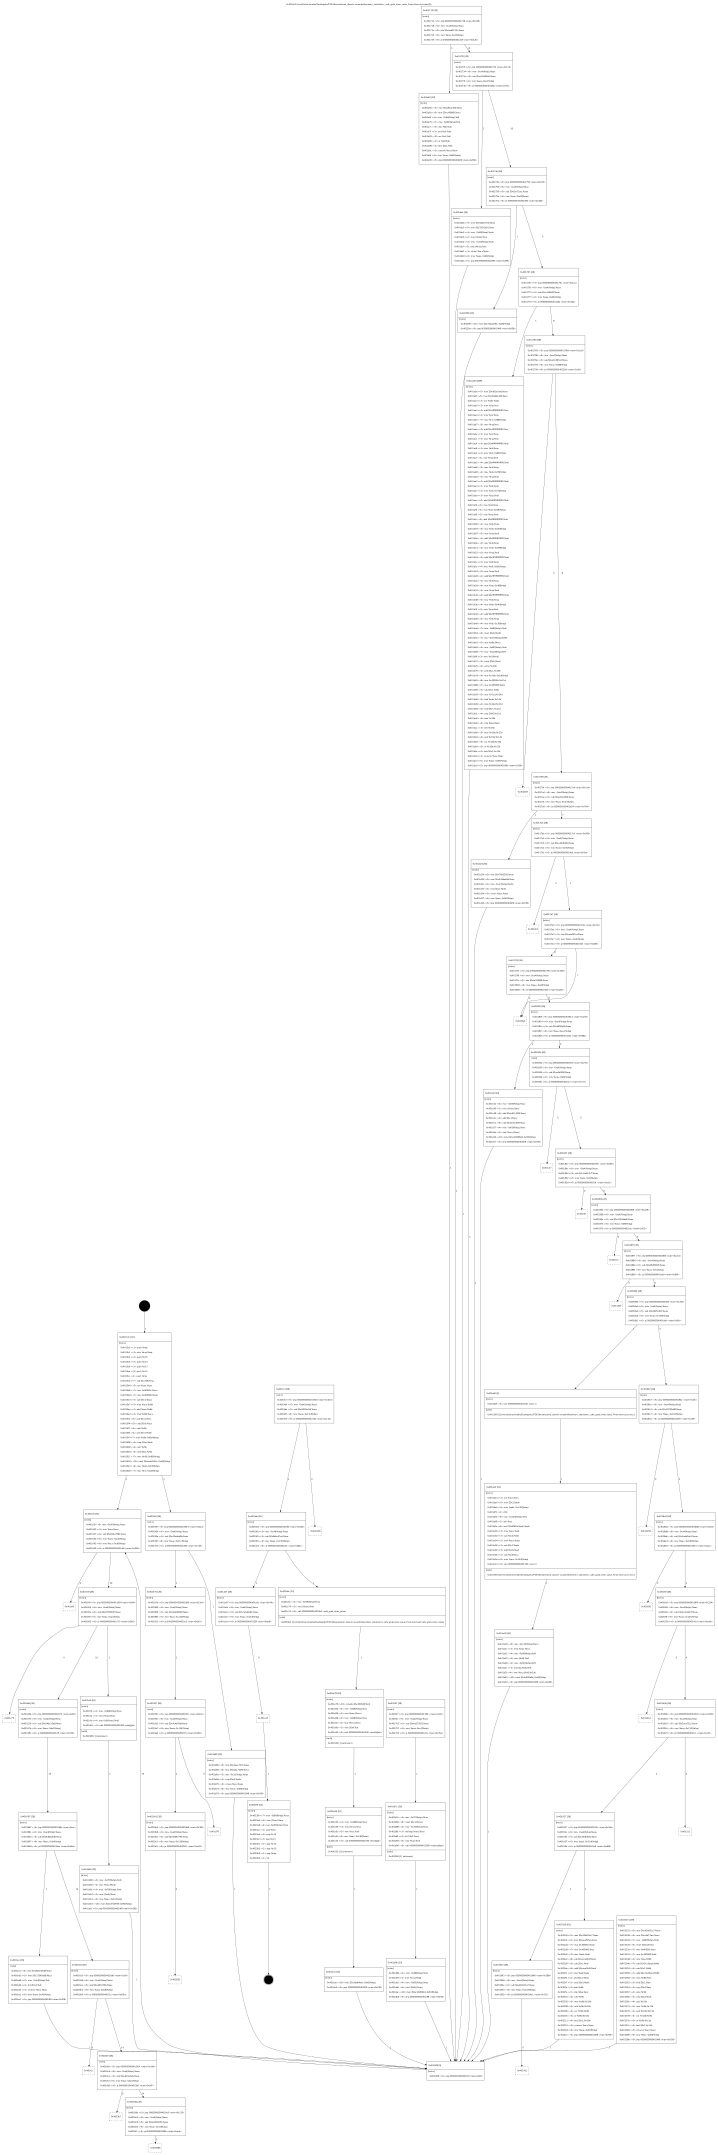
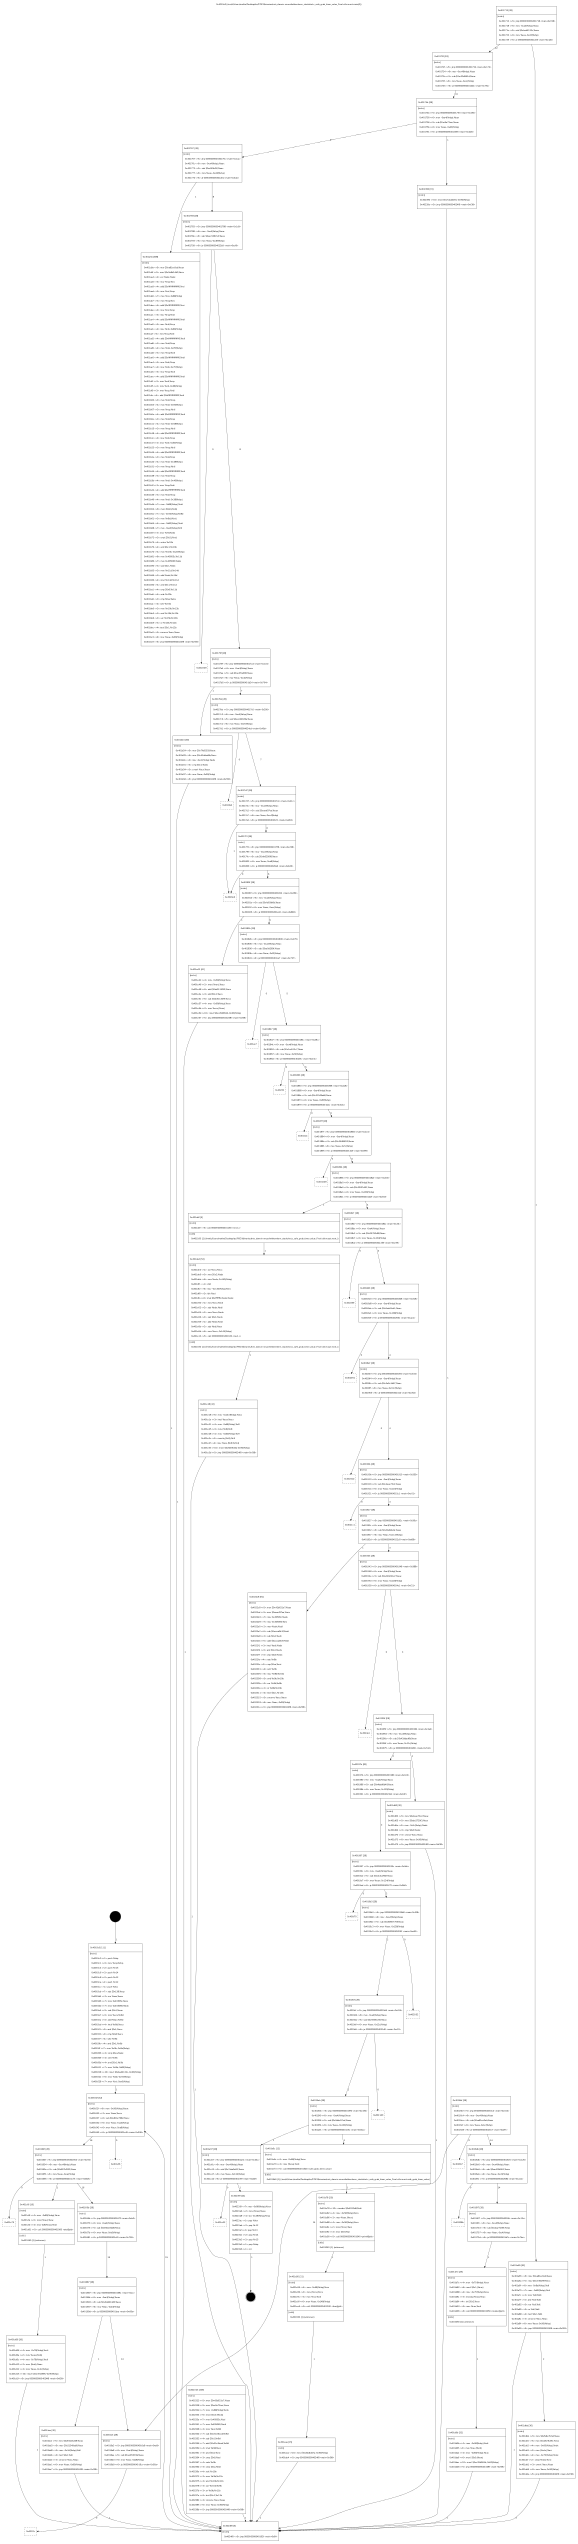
edge "0x40172f [28]" -> "0x401dbb [36]": now "0x401a65 [53]" -> "0x401dbb [36]"
edge "0x4015c0 [111]" -> "0x40195f [28]": now "0x401943 [28]" -> "0x40195f [28]"
edge "0x401a23" -> "0x40239f [24]": now "0x401a07 [28]" -> "0x40239f [24]"
edge "0x4019b3 [28]" -> "0x4019cf [28]": added, label "2"
edge "0x4016a3 [28]" -> "0x4016bf [28]": reversed
edge "0x4016db [28]" -> "0x4016f7 [28]": added, label "14"
